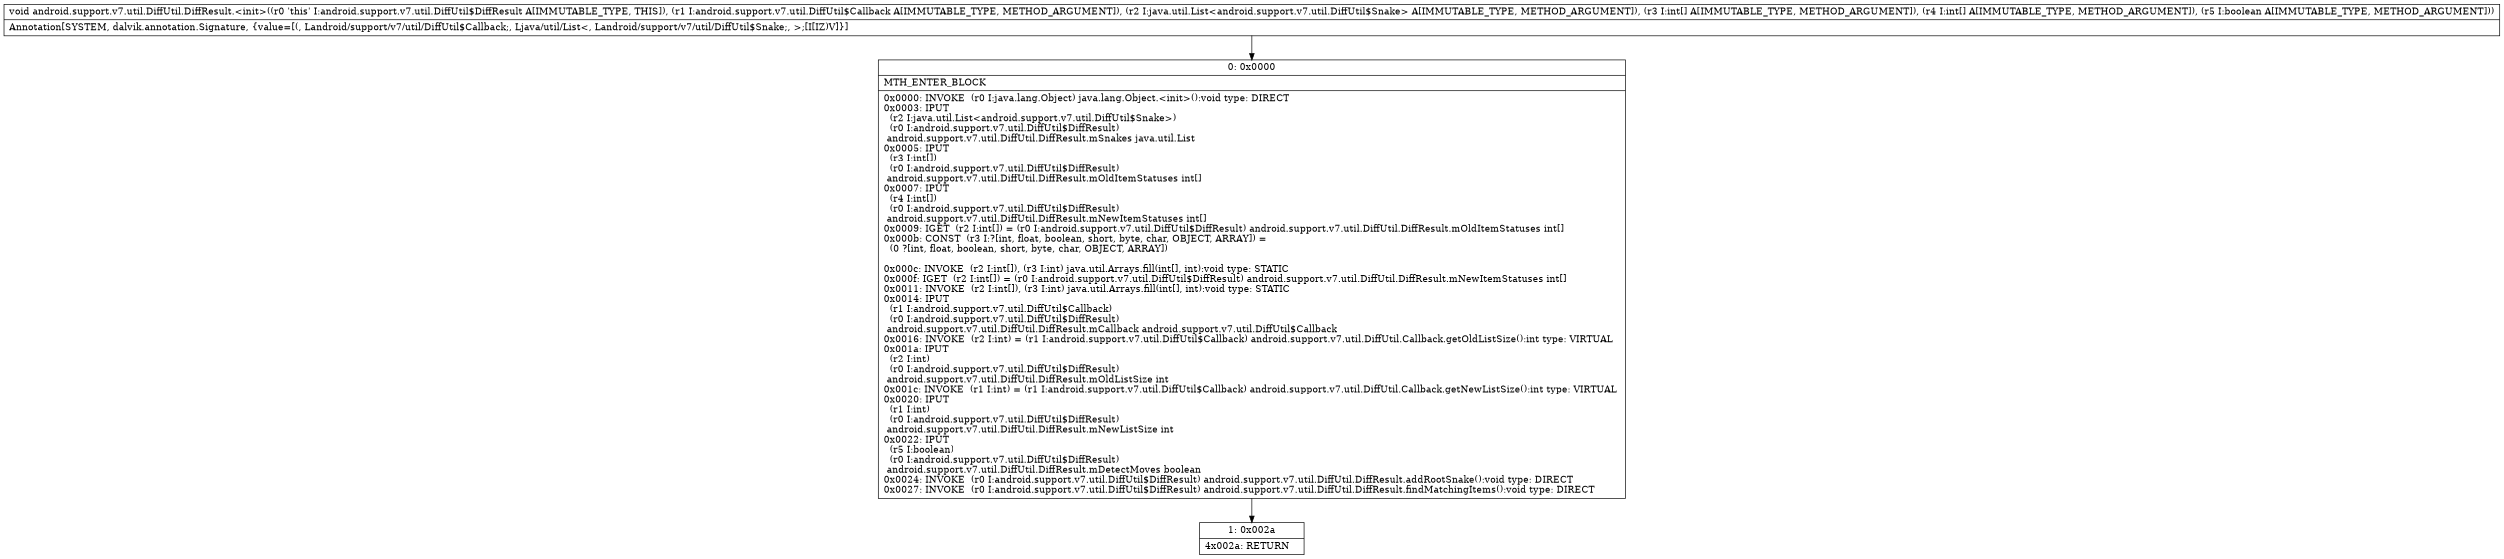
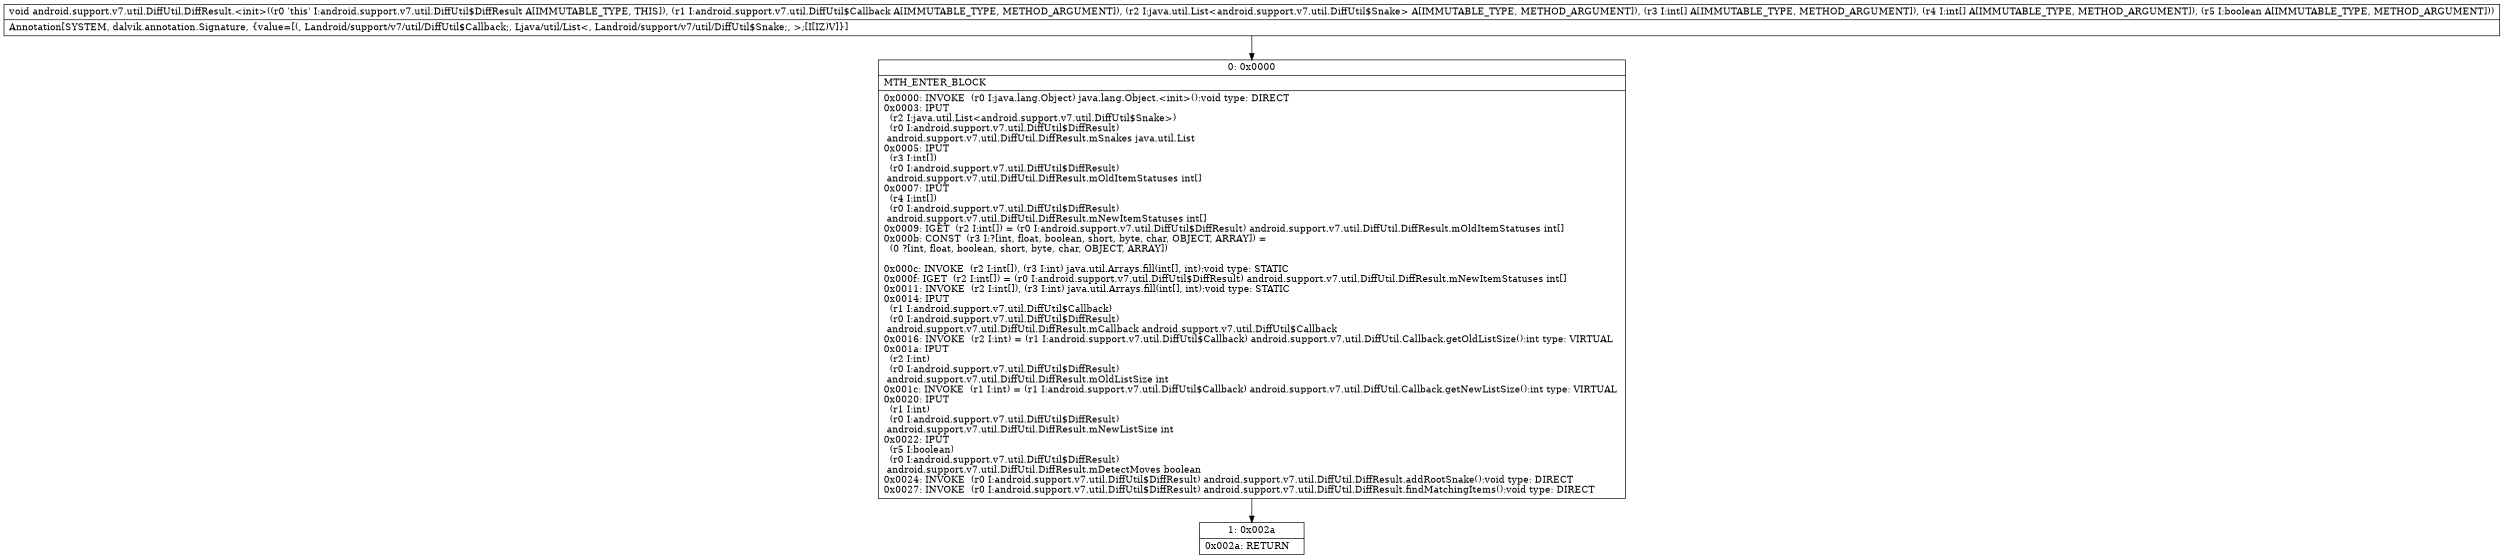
node "1: 0x002a": text "4x002a: RETURN" -> "0x002a: RETURN"
